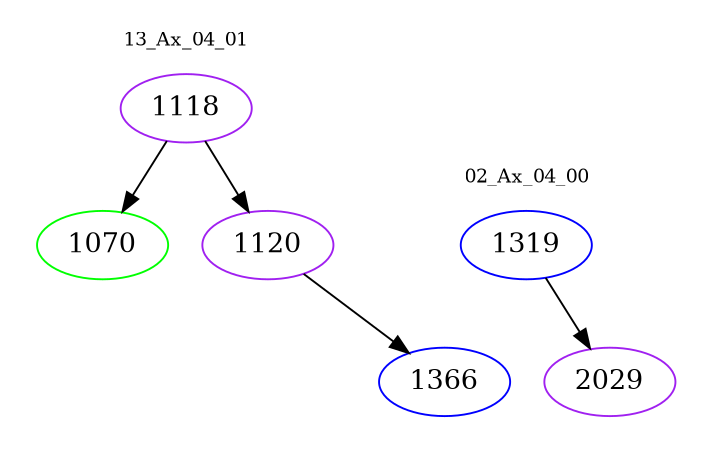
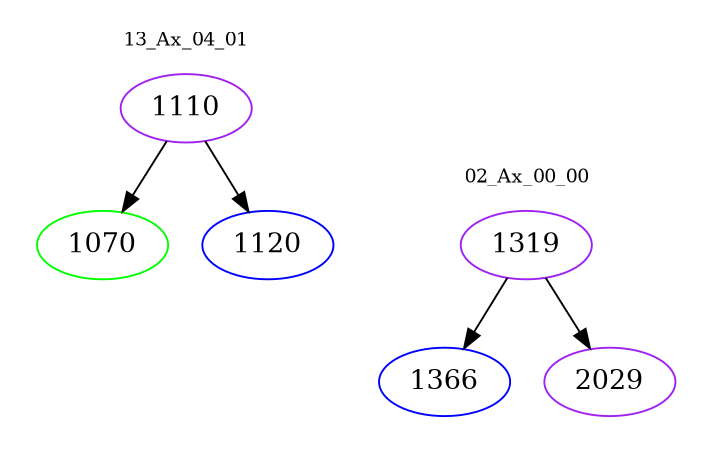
node "1118": label "1118" -> "1110"
cluster "02_Ax_04_00": label "02_Ax_04_00" -> "02_Ax_00_00"
node "1120": color purple -> blue
node "1319": color blue -> purple
edge "1120" -> "1366": now "1319" -> "1366"
